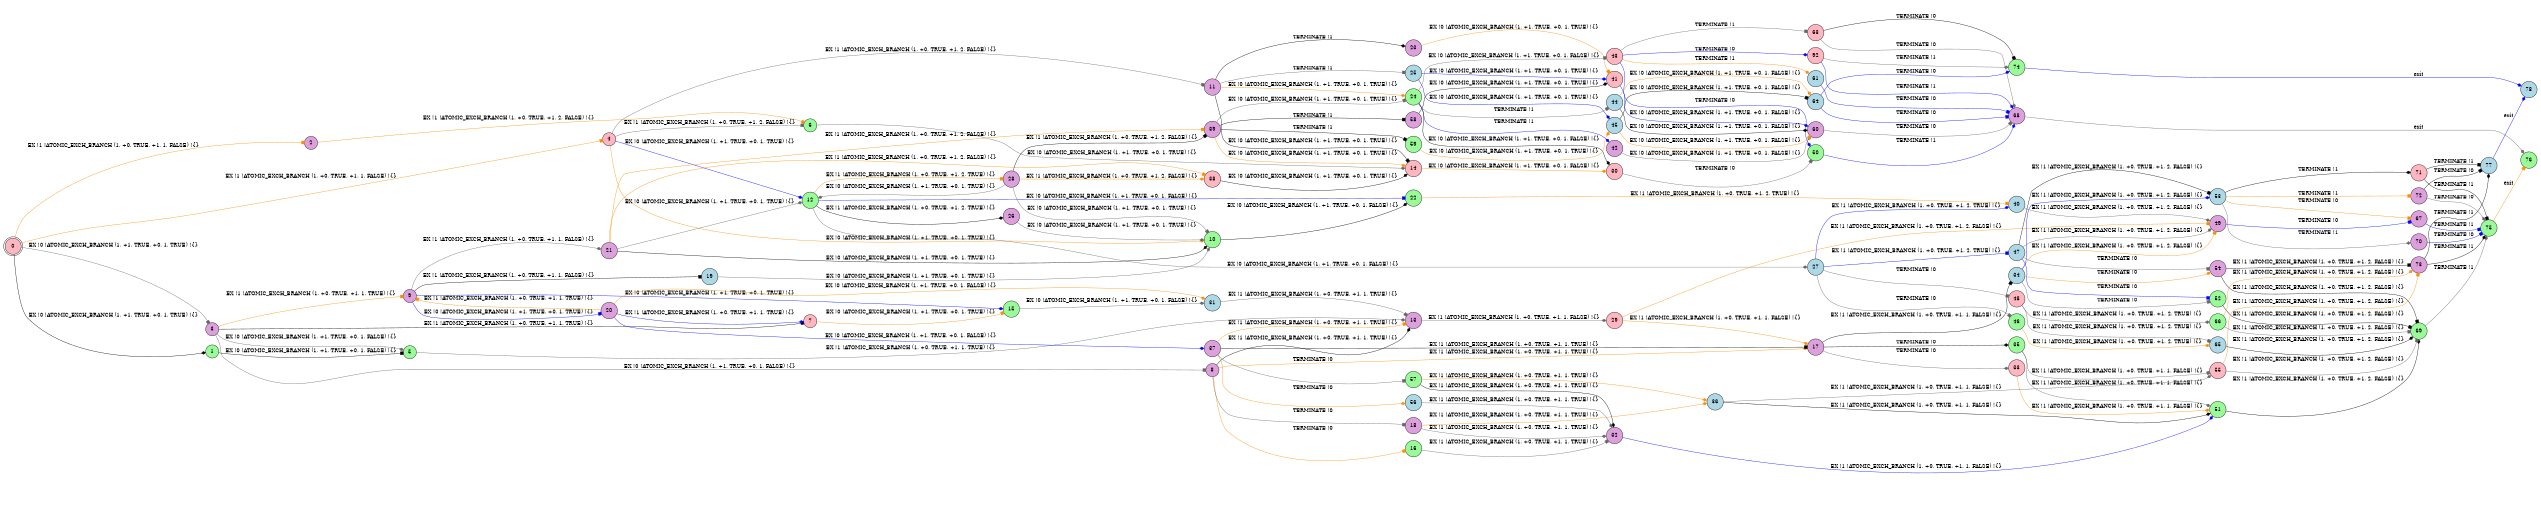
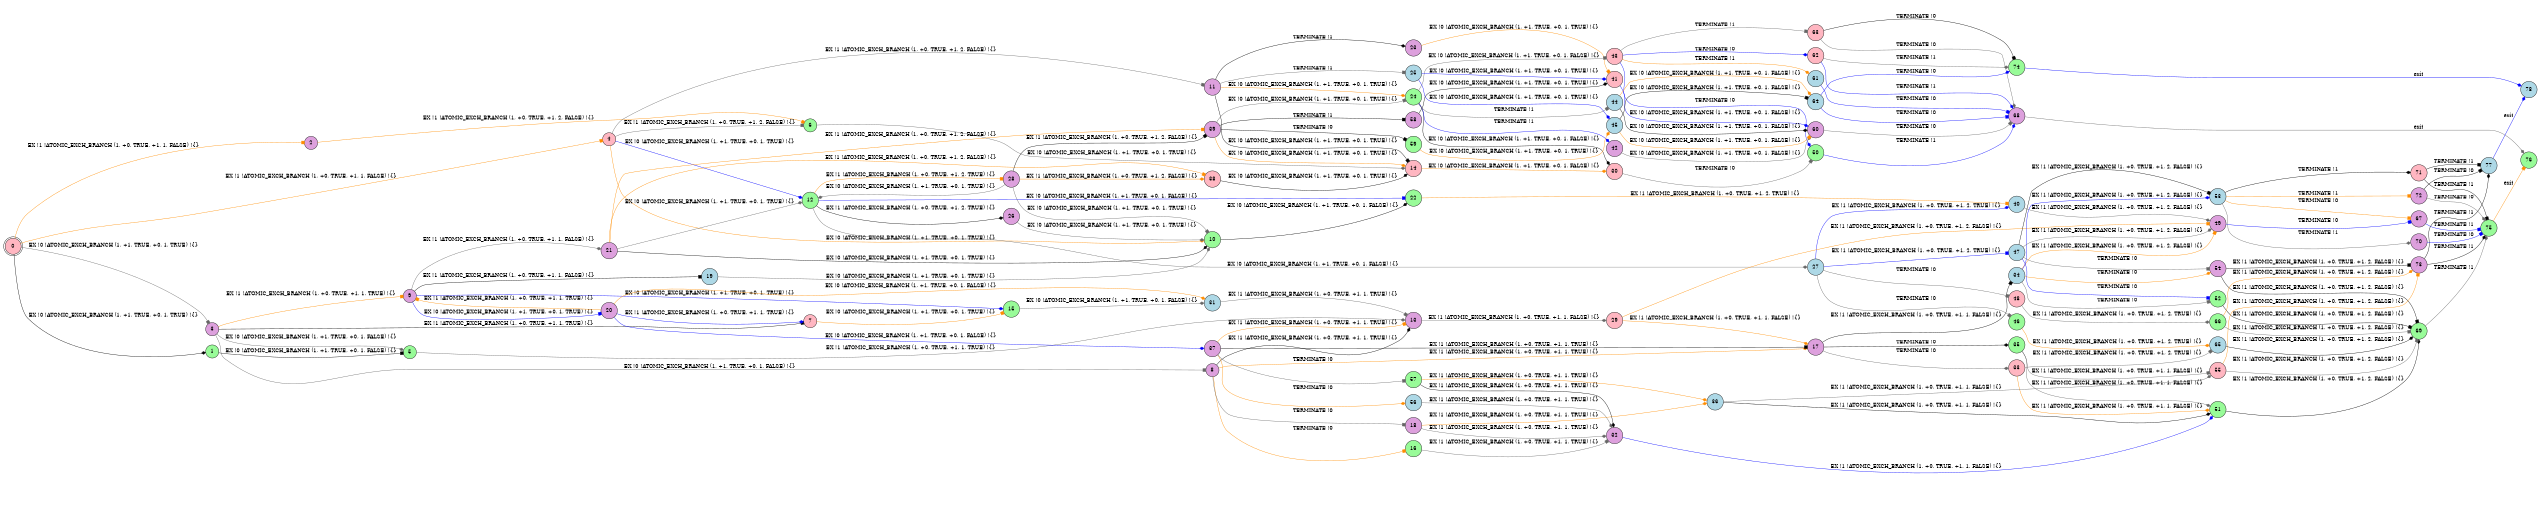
node "92": label "92" -> "62"
edge "39" -> "59": label "TERMINATE !1" -> "TERMINATE !0"
edge "48" -> "65": now "33" -> "65"
